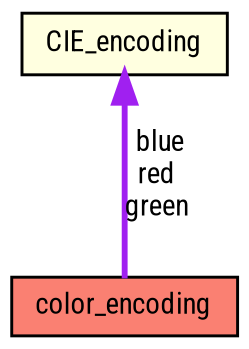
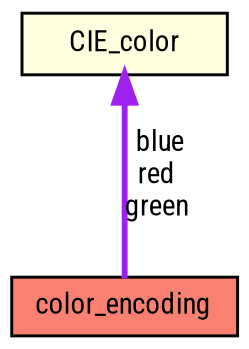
node "CIE_encoding": label "CIE_encoding" -> "CIE_color"
